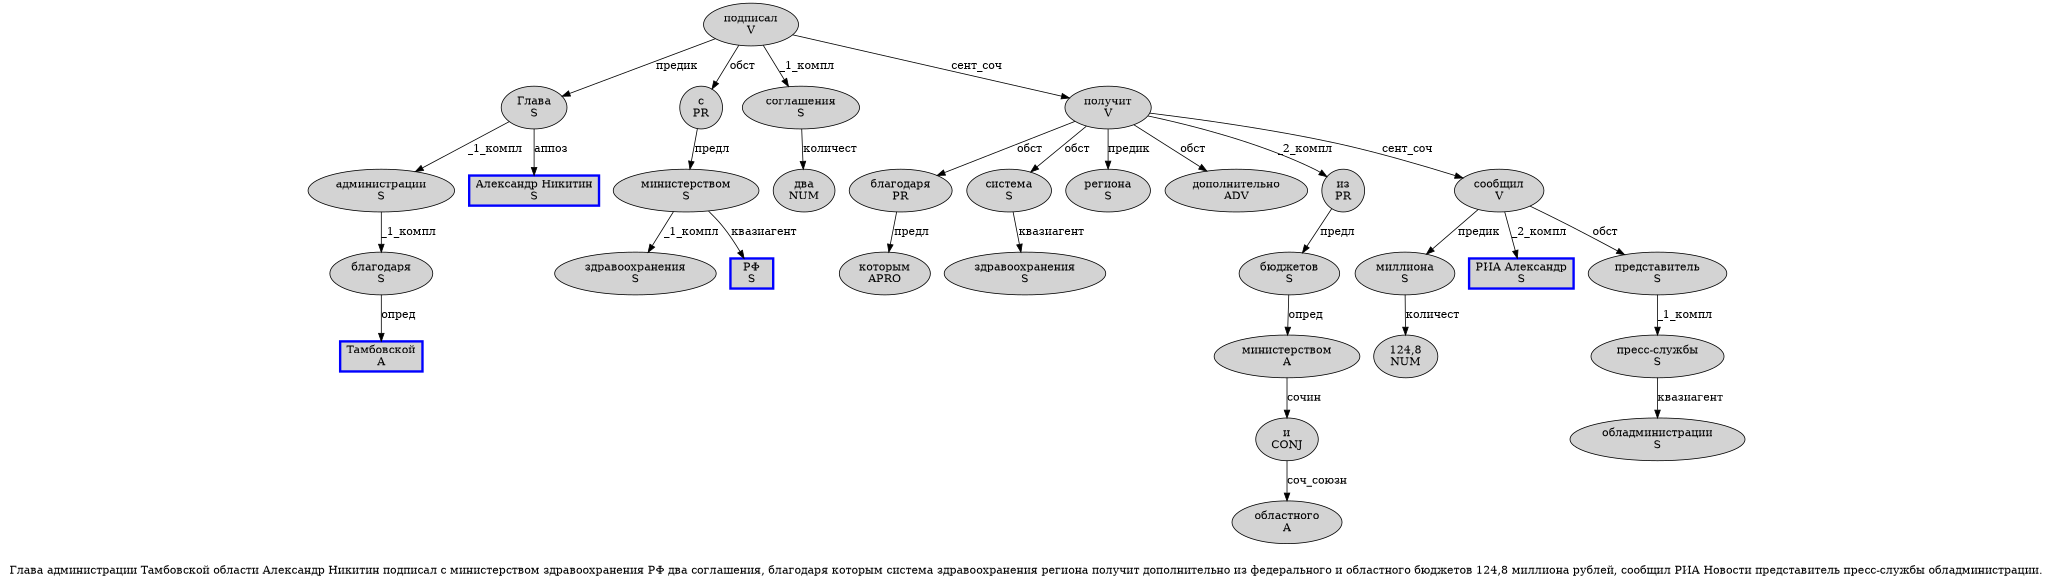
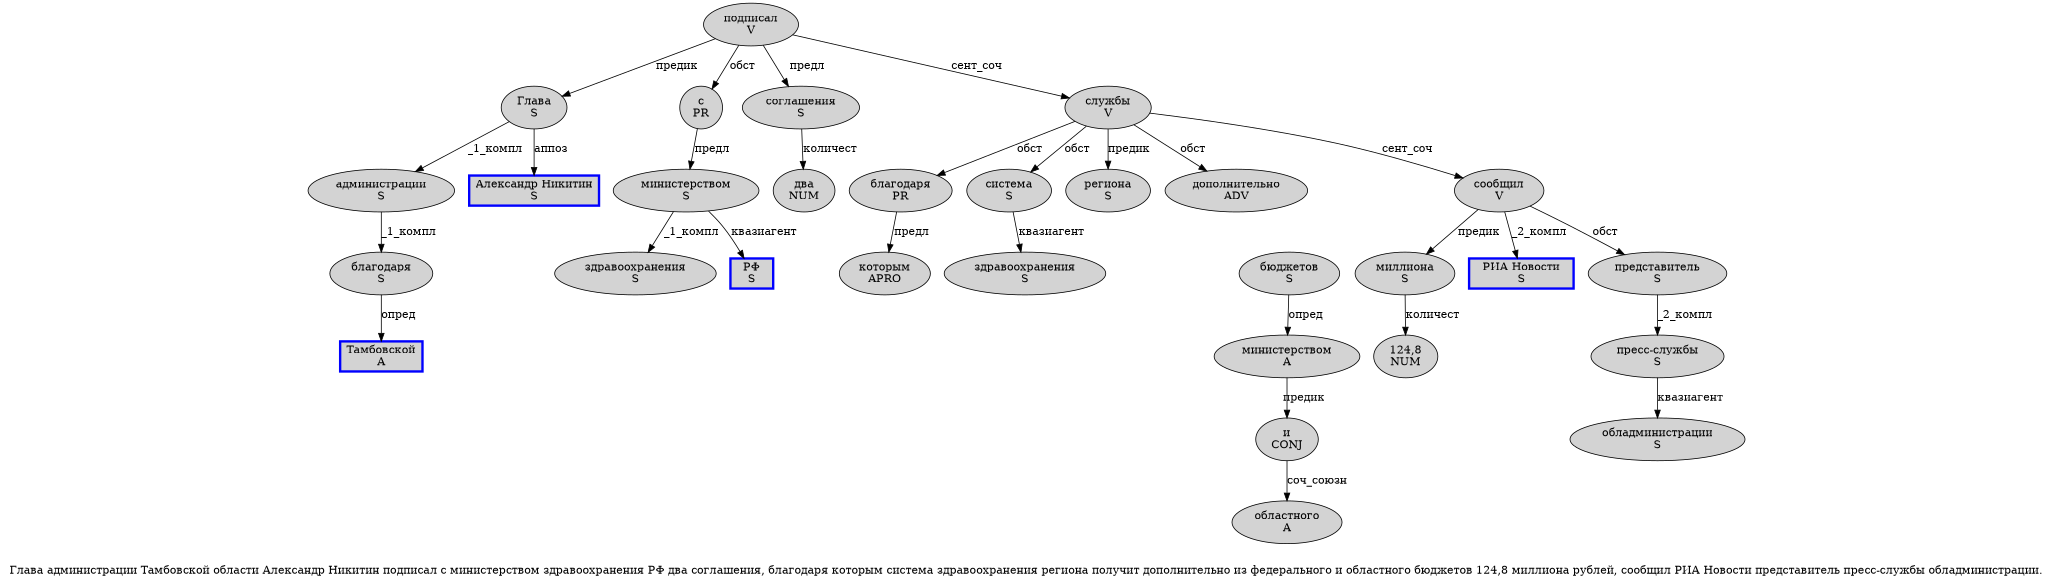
edge "подписал V" -> "соглашения S": label "_1_компл" -> "предл"
node "получит V": label "получит V" -> "службы V"
node "из PR": removed
node "РИА Александр S": label "РИА Александр S" -> "РИА Новости S"
edge "представитель S" -> "пресс-службы S": label "_1_компл" -> "_2_компл"
edge "министерством A" -> "и CONJ": label "сочин" -> "предик"
